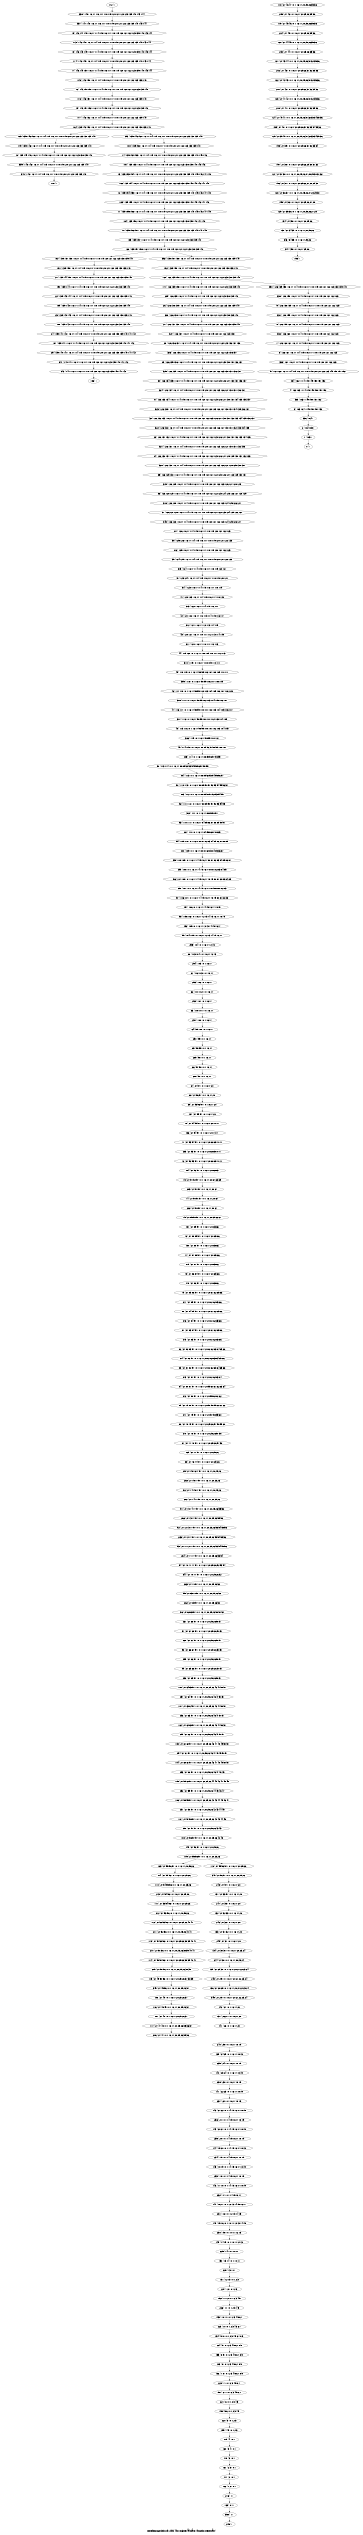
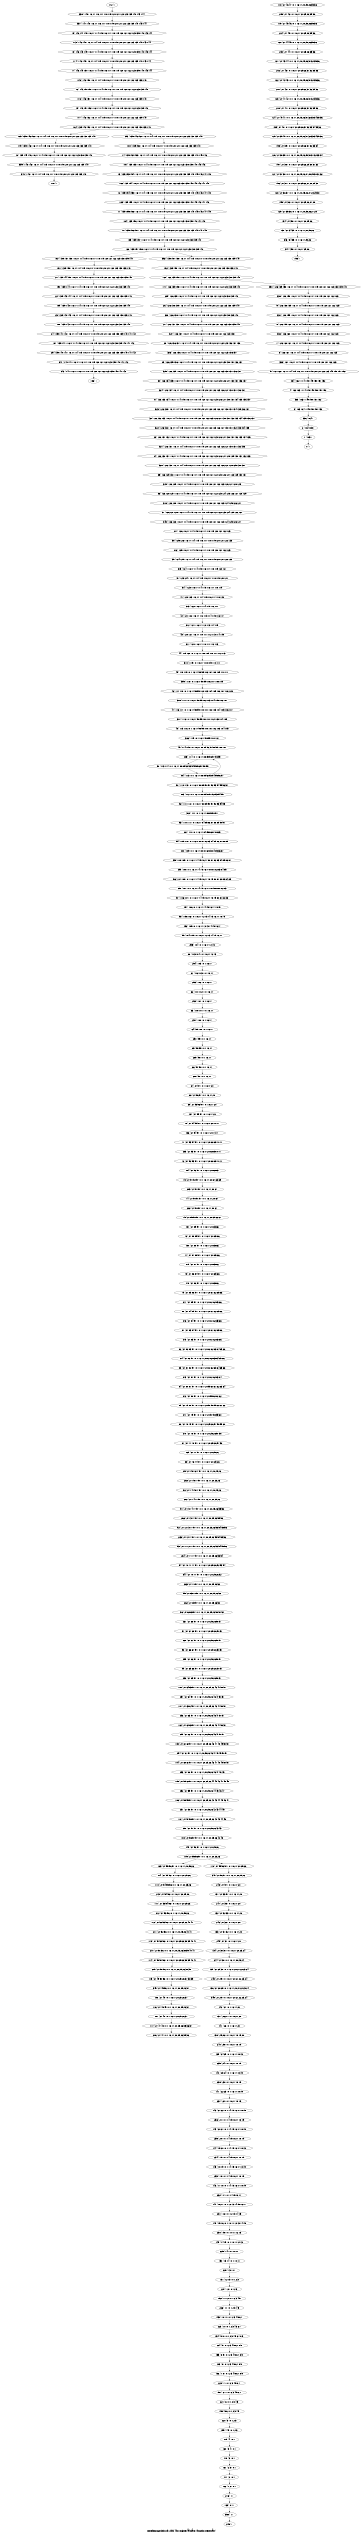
node "126 | 27 38 39 : 0 1 16 17 20 25 26 29 30 31 32 33 34": added
edge "304 | 113 : 0 1 16 17 88 89 92 93 94 95 96 97" -> "51 | 112 113 : 0 1 16 17 88 89 90 91 92 93 94 95 96 97": now "304 | 113 : 0 1 16 17 88 89 92 93 94 95 96 97" -> "305 | 114 : 0 1 16 17 88 89 96 97 98 99"
node "138 | 25 26 : 0 1 16 17 18 19 20": added
